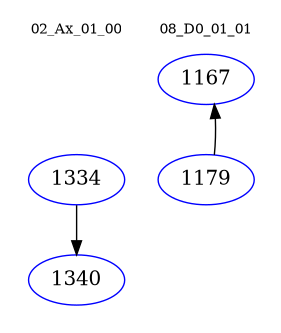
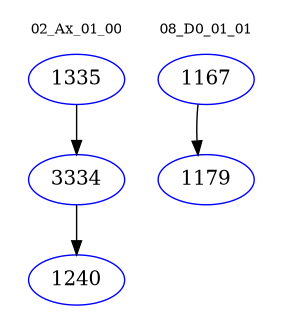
node "1335": added
edge "1179" -> "1167": reversed
node "1334": label "1334" -> "3334"
node "1340": label "1340" -> "1240"
